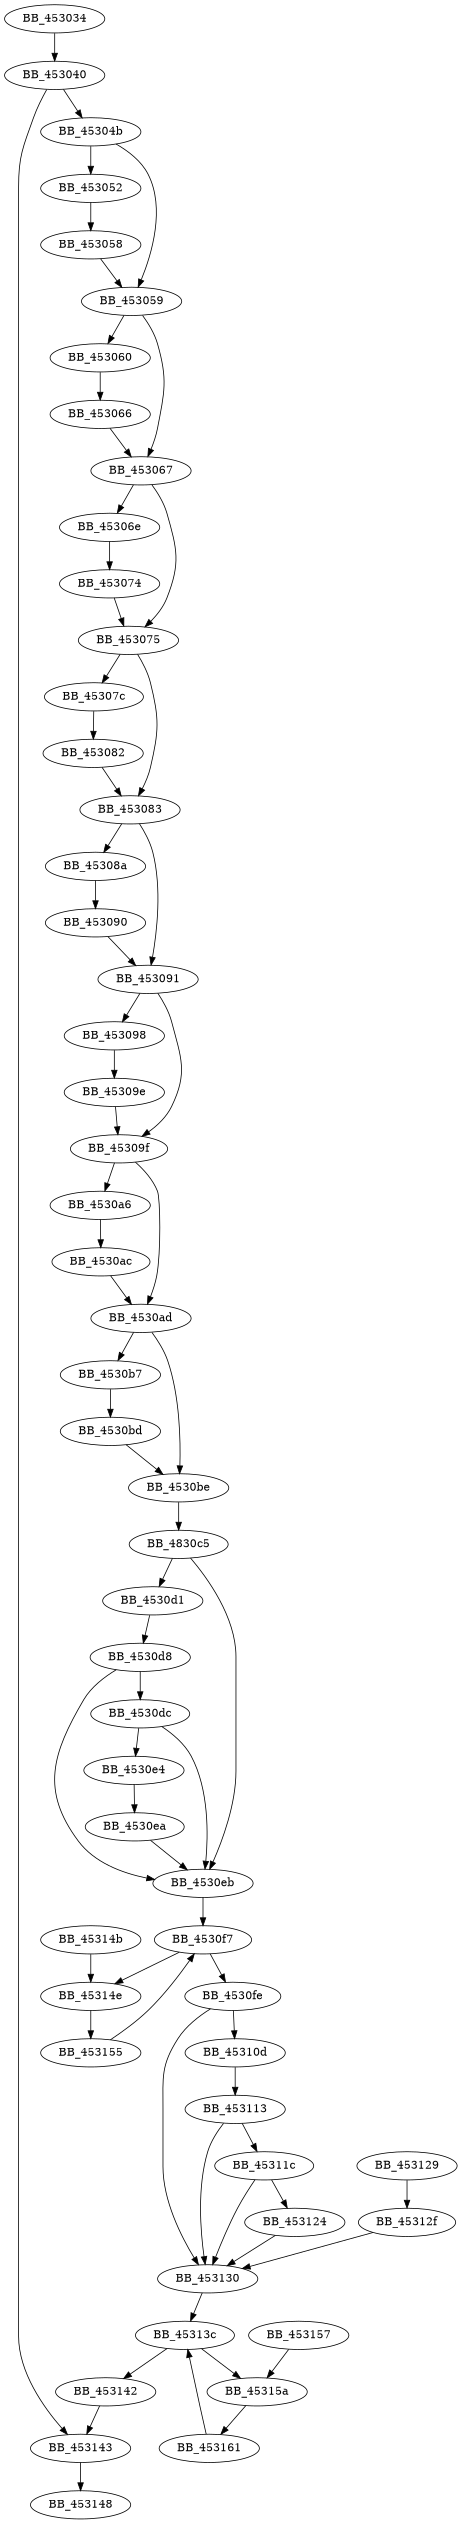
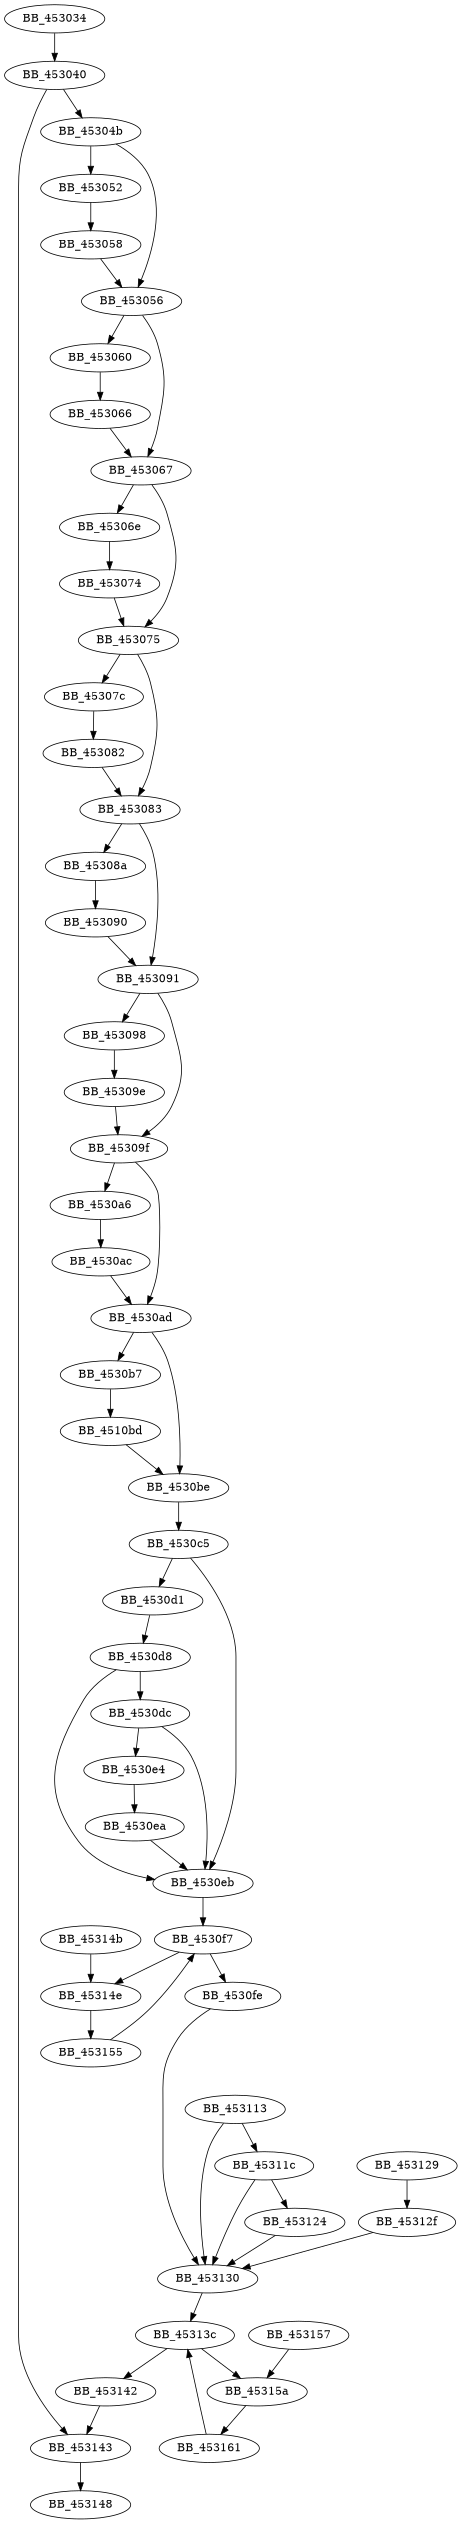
node "BB_453059": label "BB_453059" -> "BB_453056"
node "BB_4530bd": label "BB_4530bd" -> "BB_4510bd"
node "BB_4830c5": label "BB_4830c5" -> "BB_4530c5"
node "BB_45310d": removed
